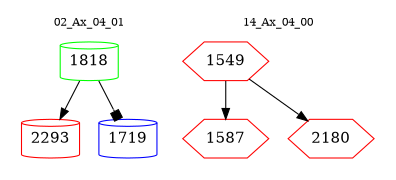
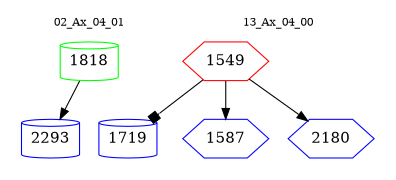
cluster "14_Ax_04_00": label "14_Ax_04_00" -> "13_Ax_04_00"
edge "1818" -> "1719": now "1549" -> "1719"
node "2293": color red -> blue
node "1587": color red -> blue
node "2180": color red -> blue
